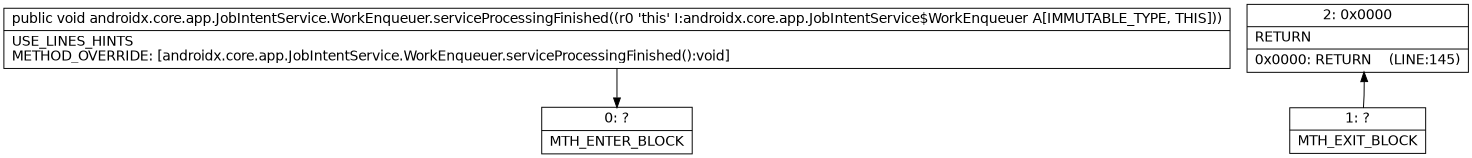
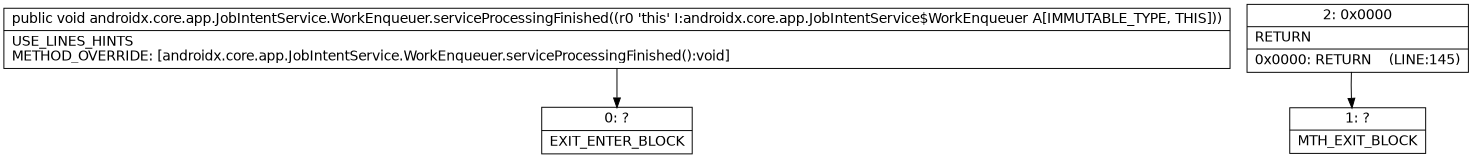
edge "1: ?" -> "2: 0x0000": reversed
node "0: ?": text "MTH_ENTER_BLOCK" -> "EXIT_ENTER_BLOCK"
